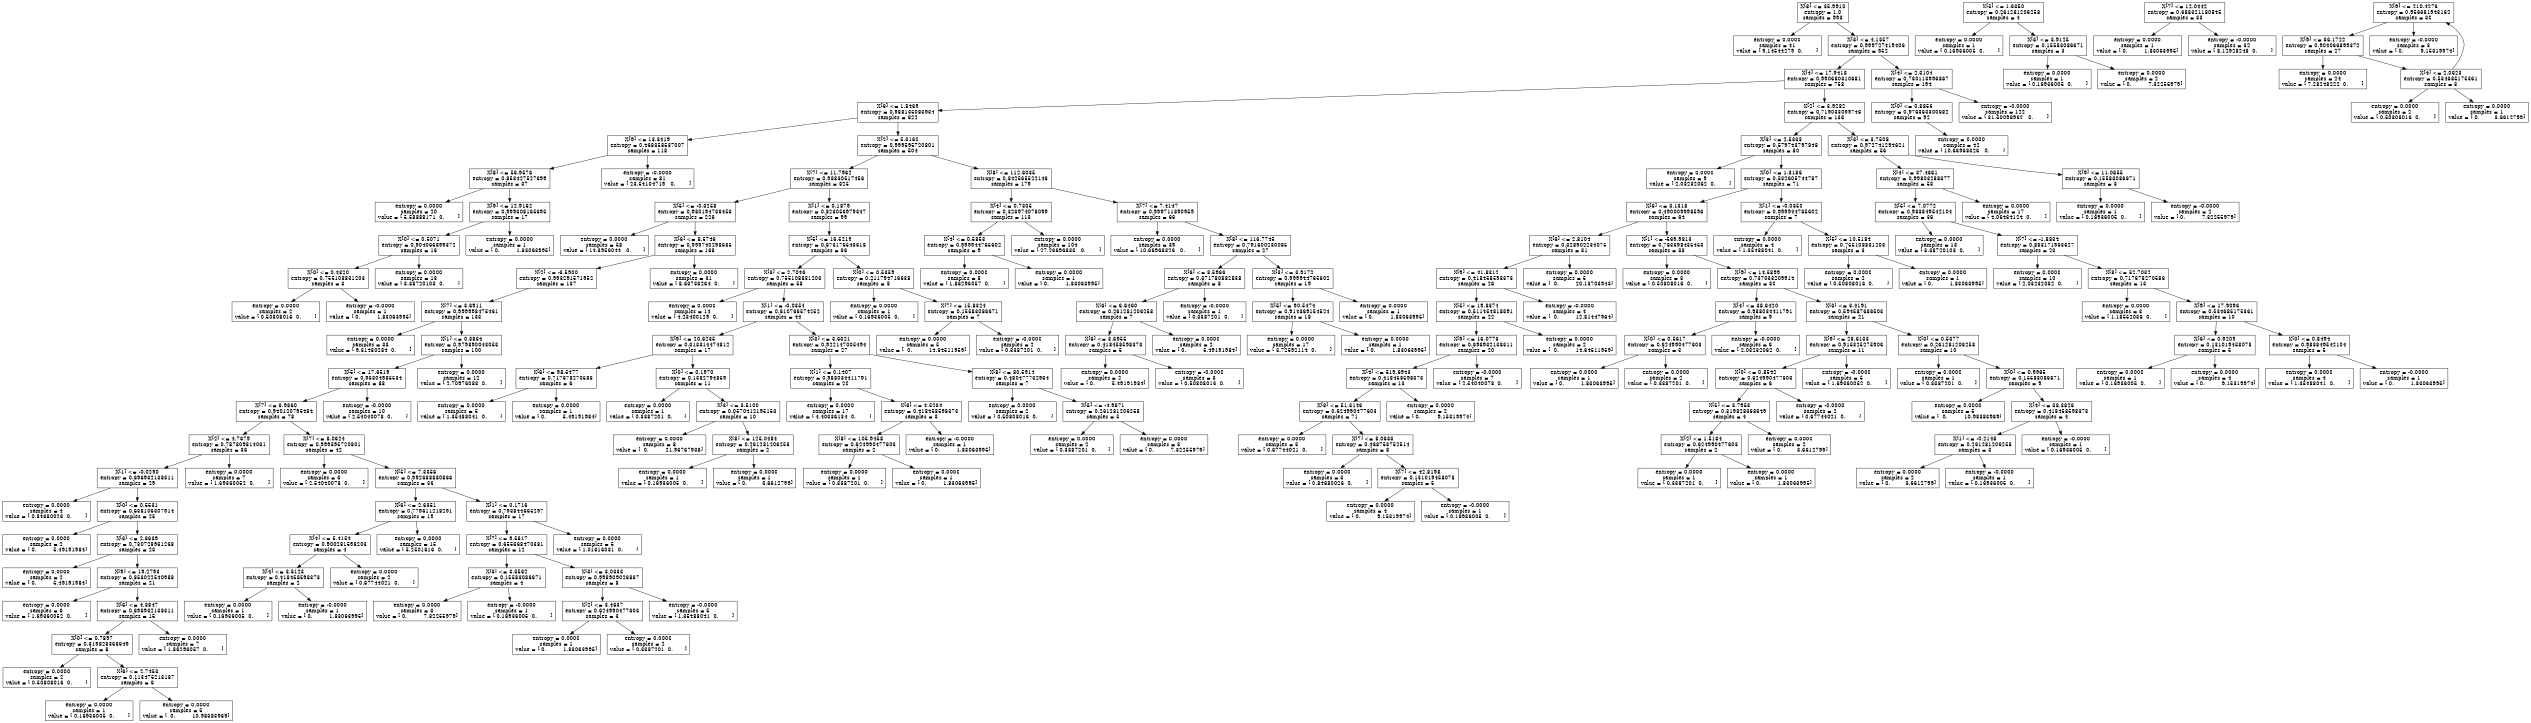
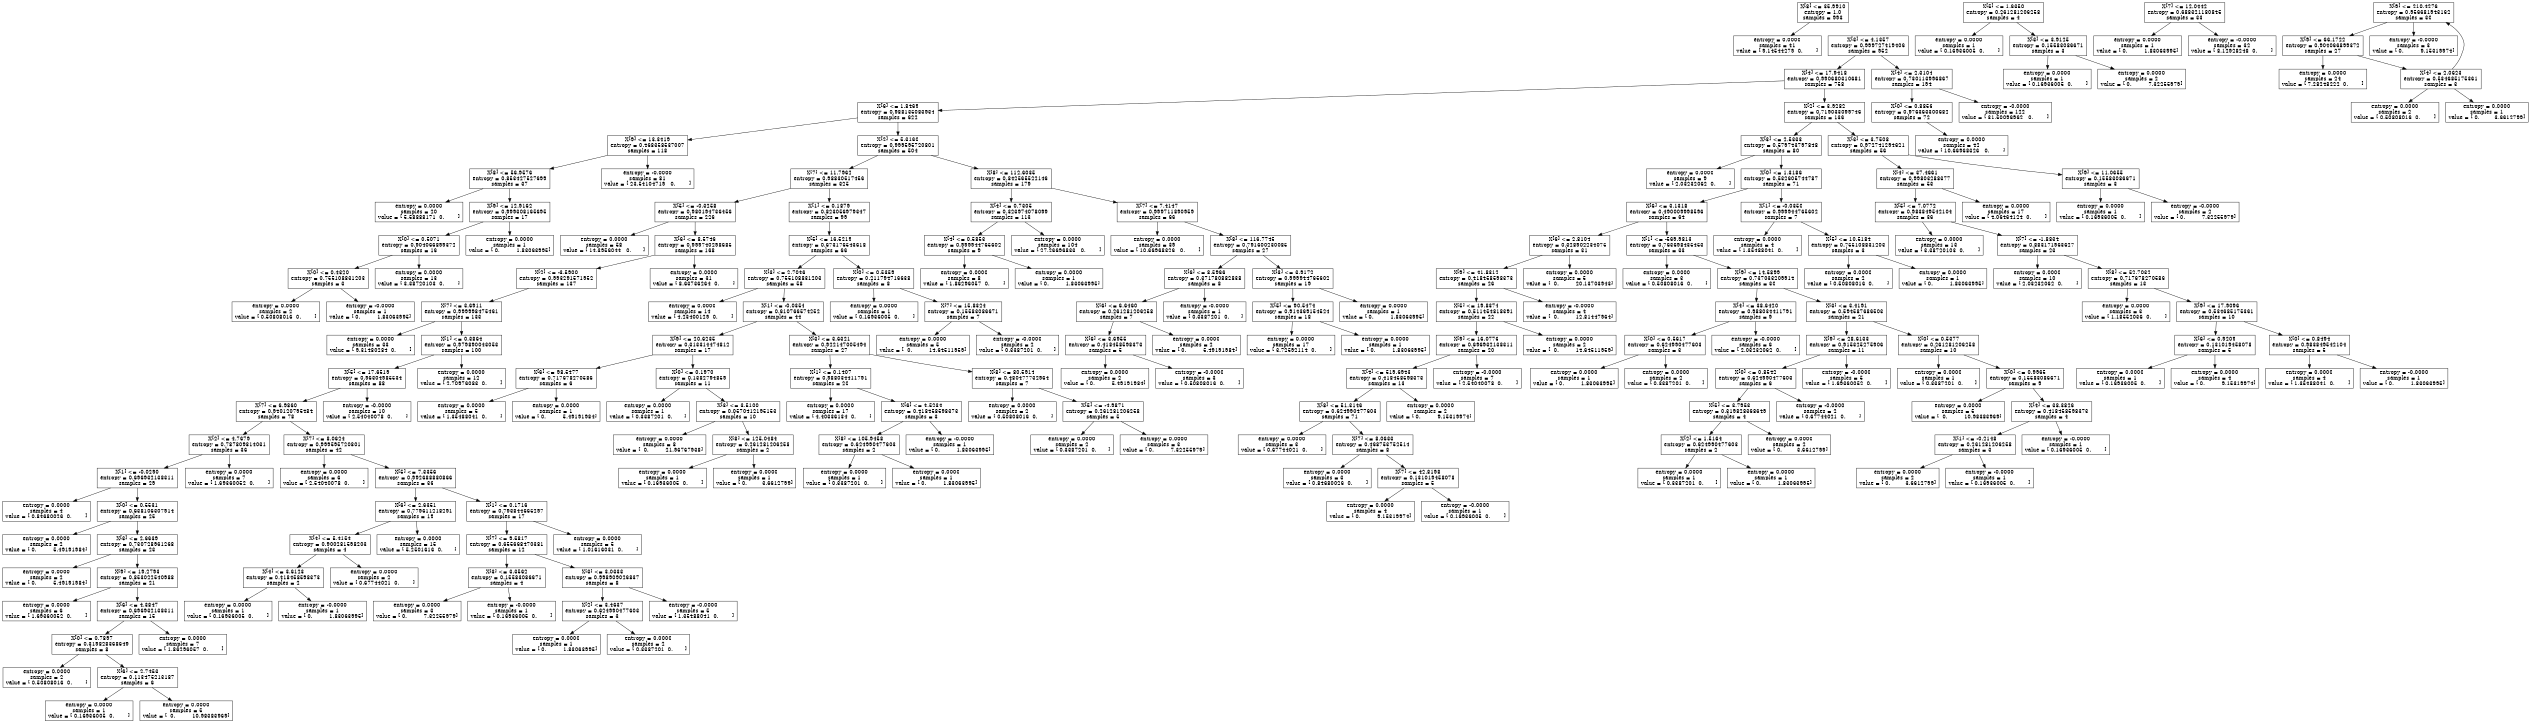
edge "X[8] <= 35.9910 entropy = 1.0 samples = 993" -> "X[3] <= 4.1357 entropy = 0.999727419406 samples = 952": removed
node "X[0] <= 0.8856 entropy = 0.976363300682 samples = 92": label "X[0] <= 0.8856 entropy = 0.976363300682 samples = 92" -> "X[0] <= 0.8856 entropy = 0.976363300682 samples = 72"
